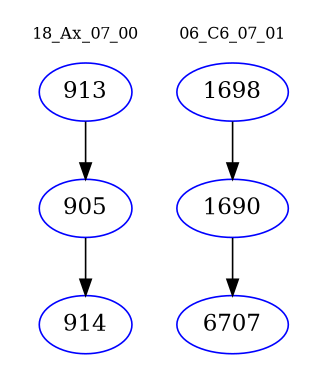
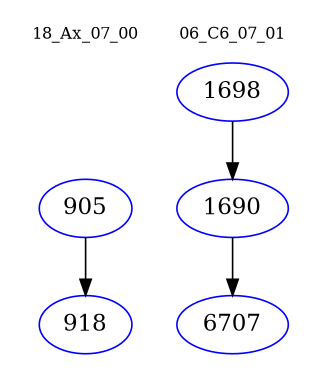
node "913": removed
node "914": label "914" -> "918"
